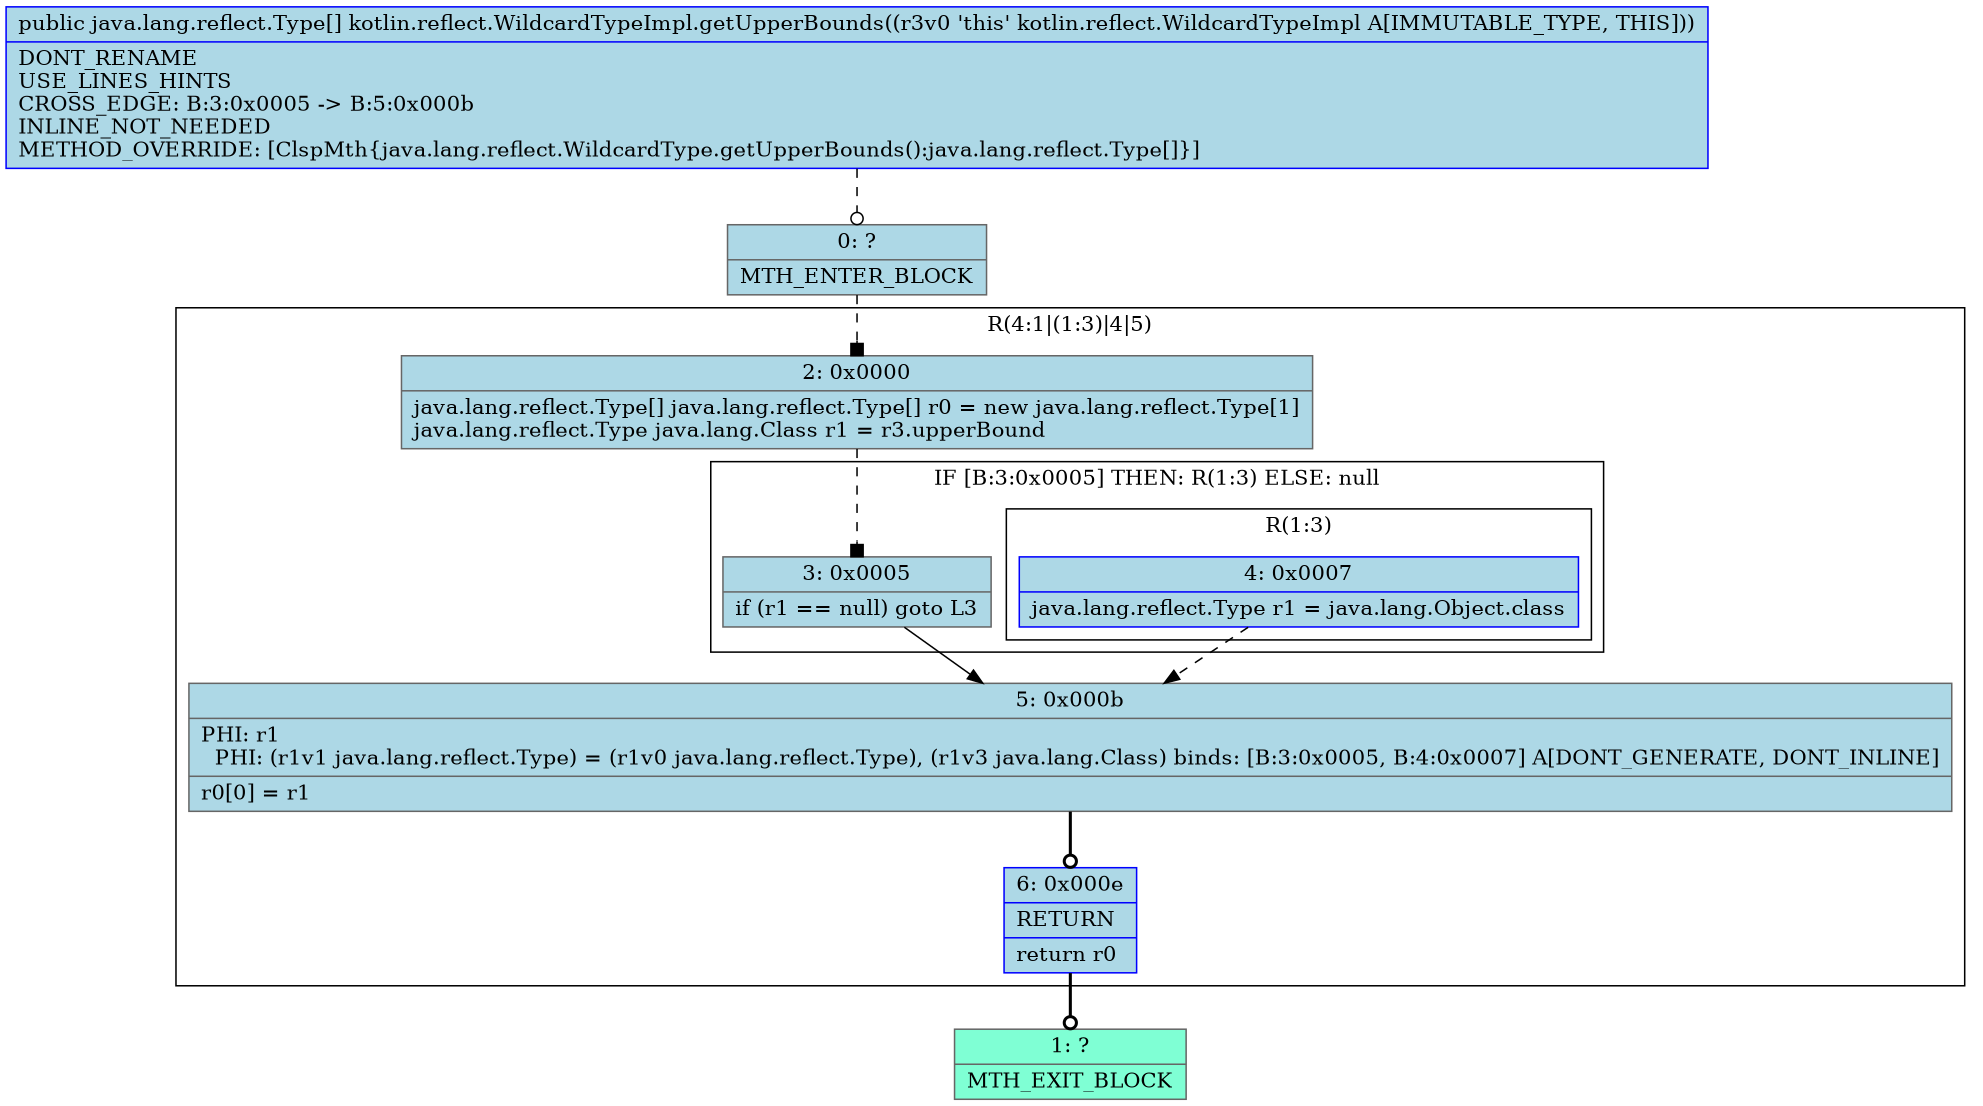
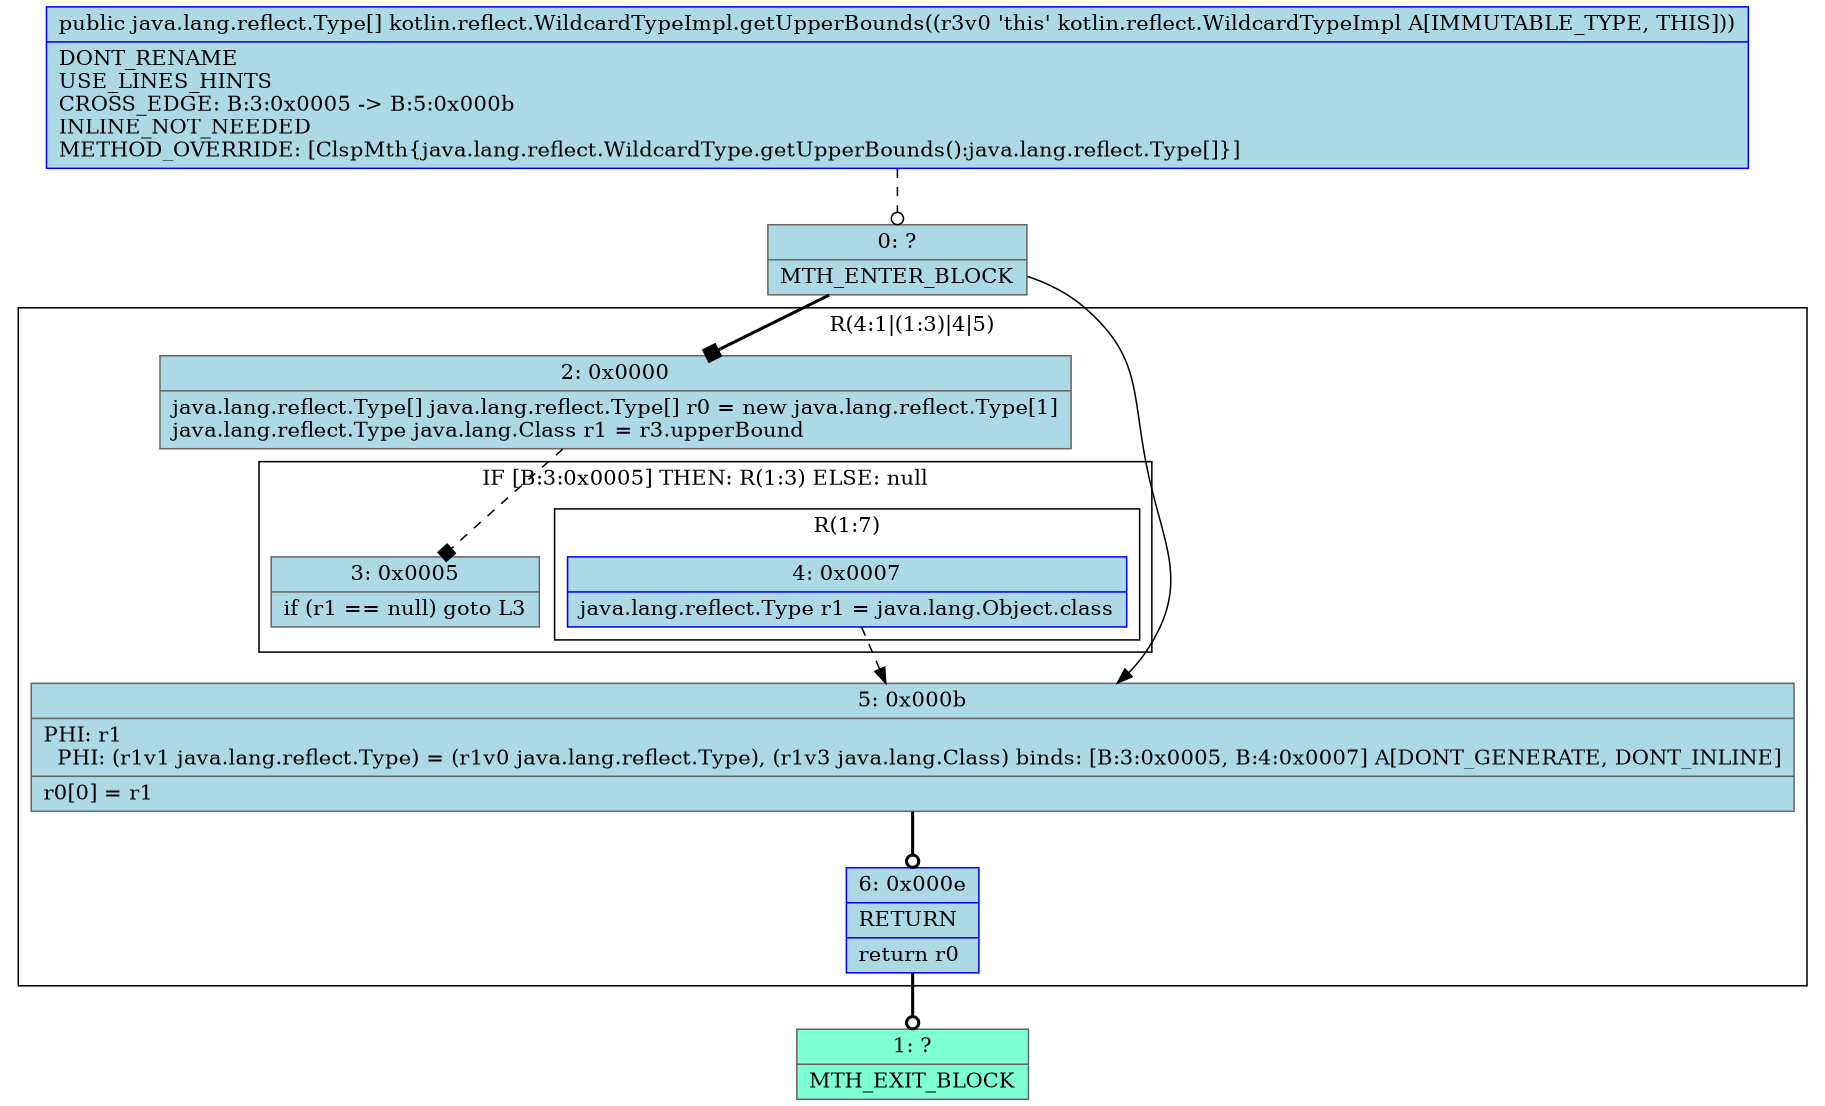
edge "0: ?" -> "2: 0x0000": style dashed -> bold
cluster "R(1:3)": label "R(1:3)" -> "R(1:7)"
edge "3: 0x0005" -> "5: 0x000b": now "0: ?" -> "5: 0x000b"
